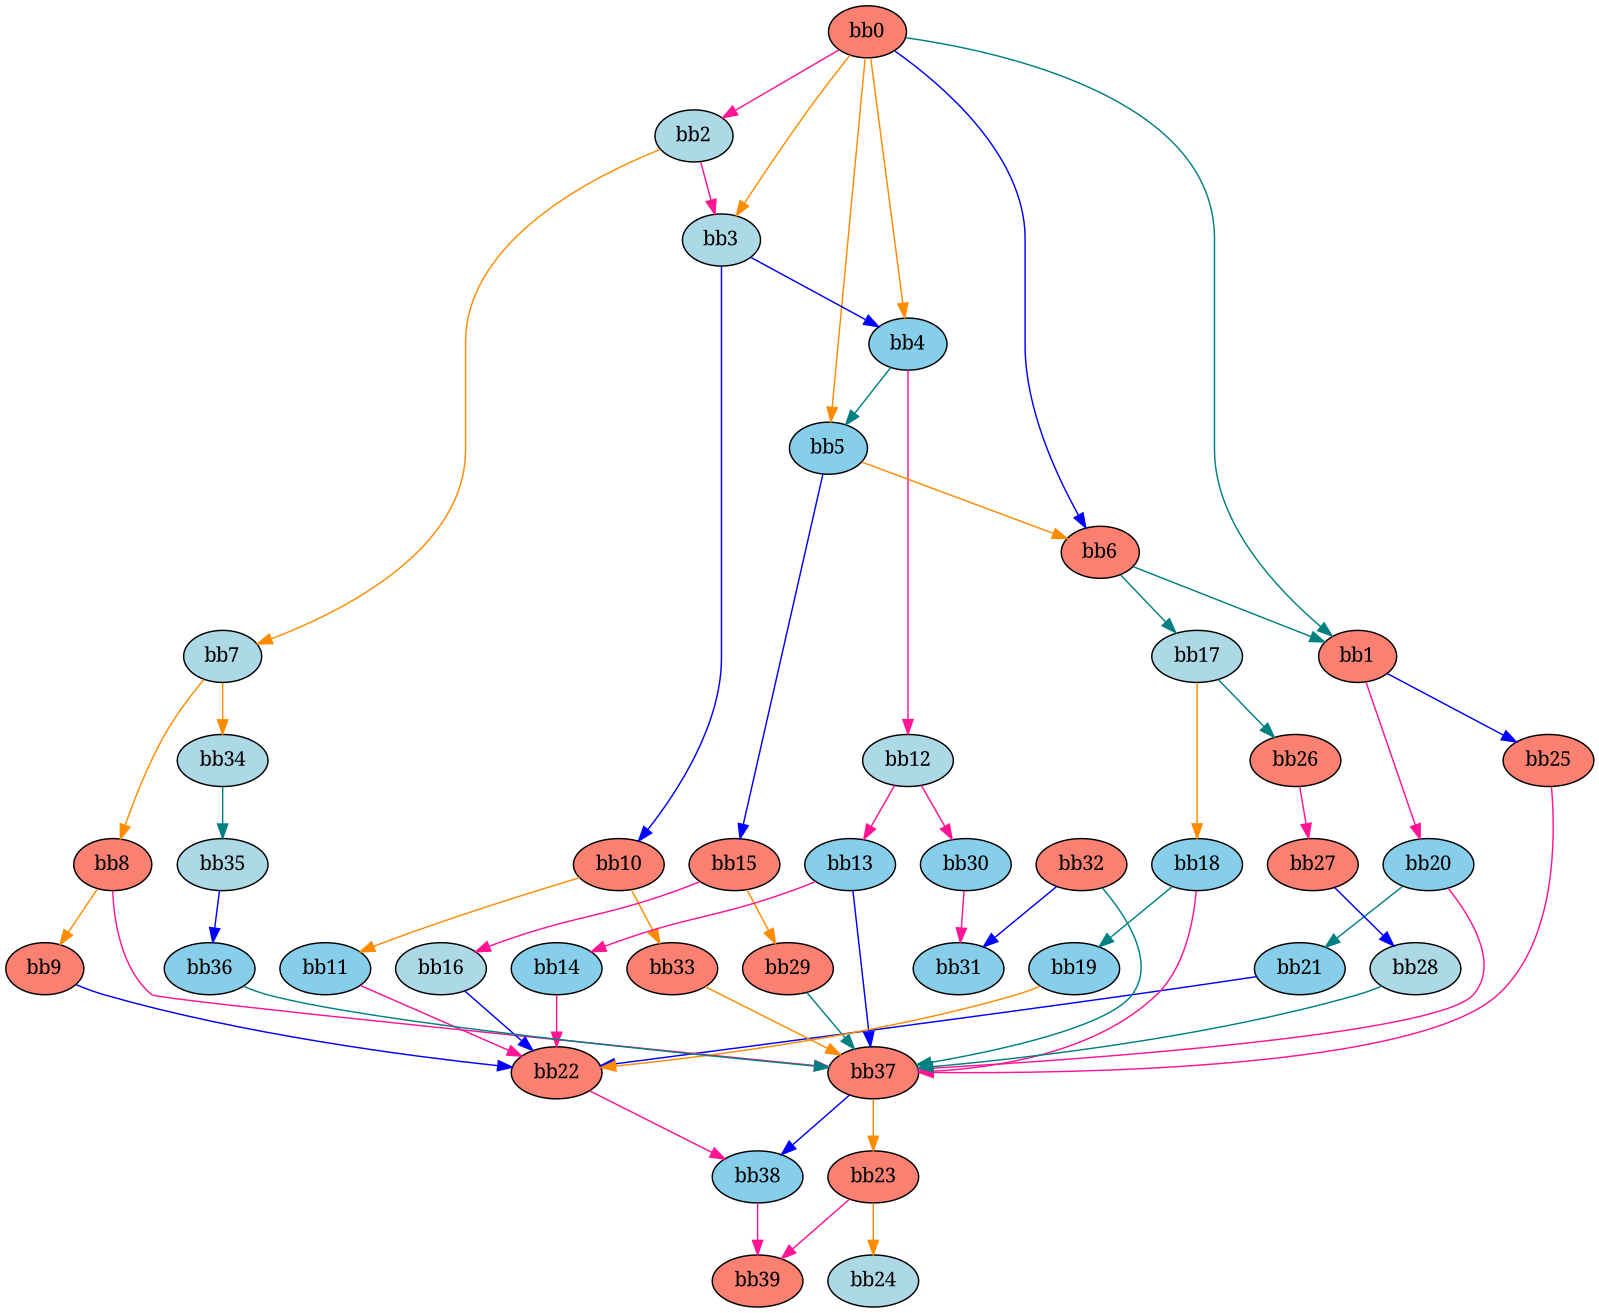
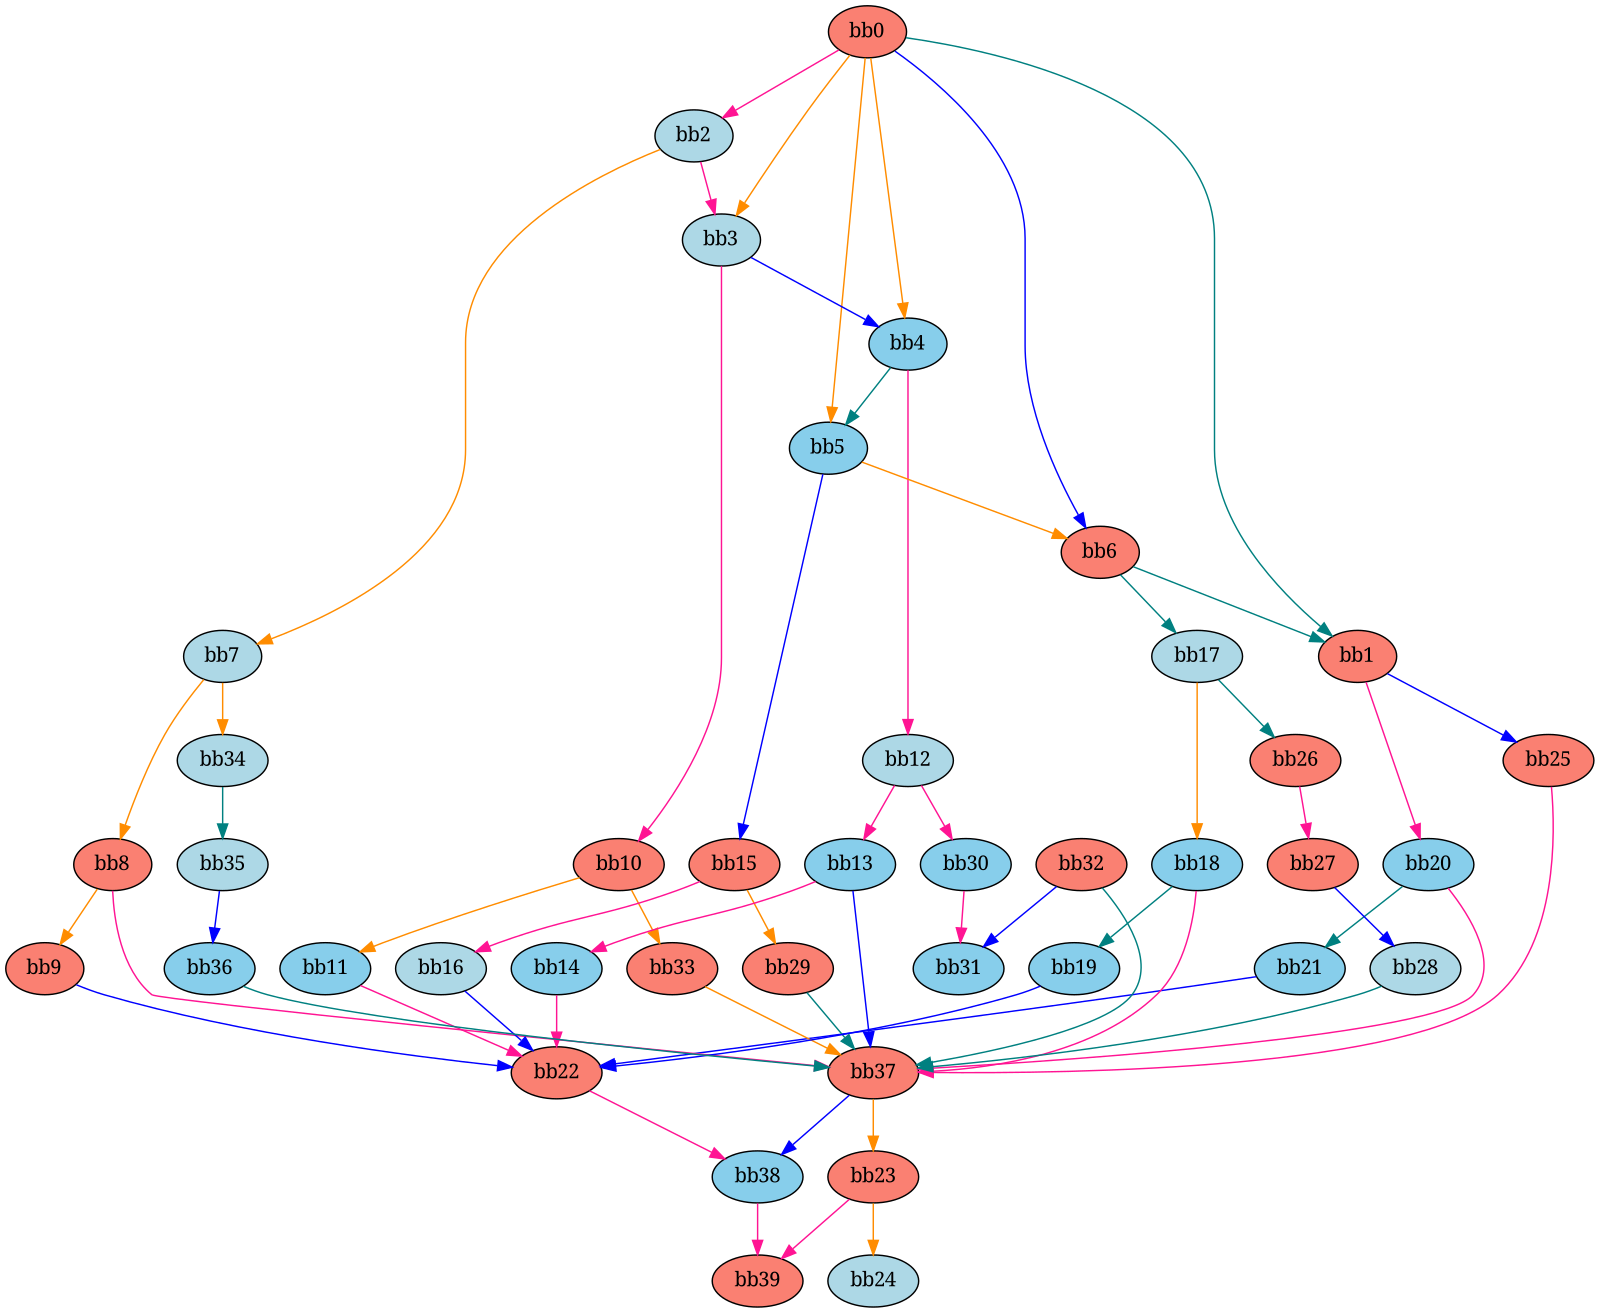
edge "bb3" -> "bb10": color blue -> deeppink
edge "bb19" -> "bb22": color darkorange -> blue
